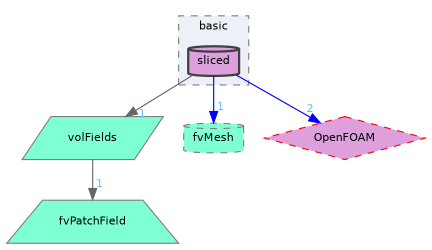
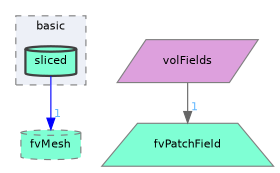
node "sliced": fillcolor plum -> aquamarine
edge "sliced" -> "volFields": removed
node "volFields": fillcolor aquamarine -> plum
node "OpenFOAM": removed
